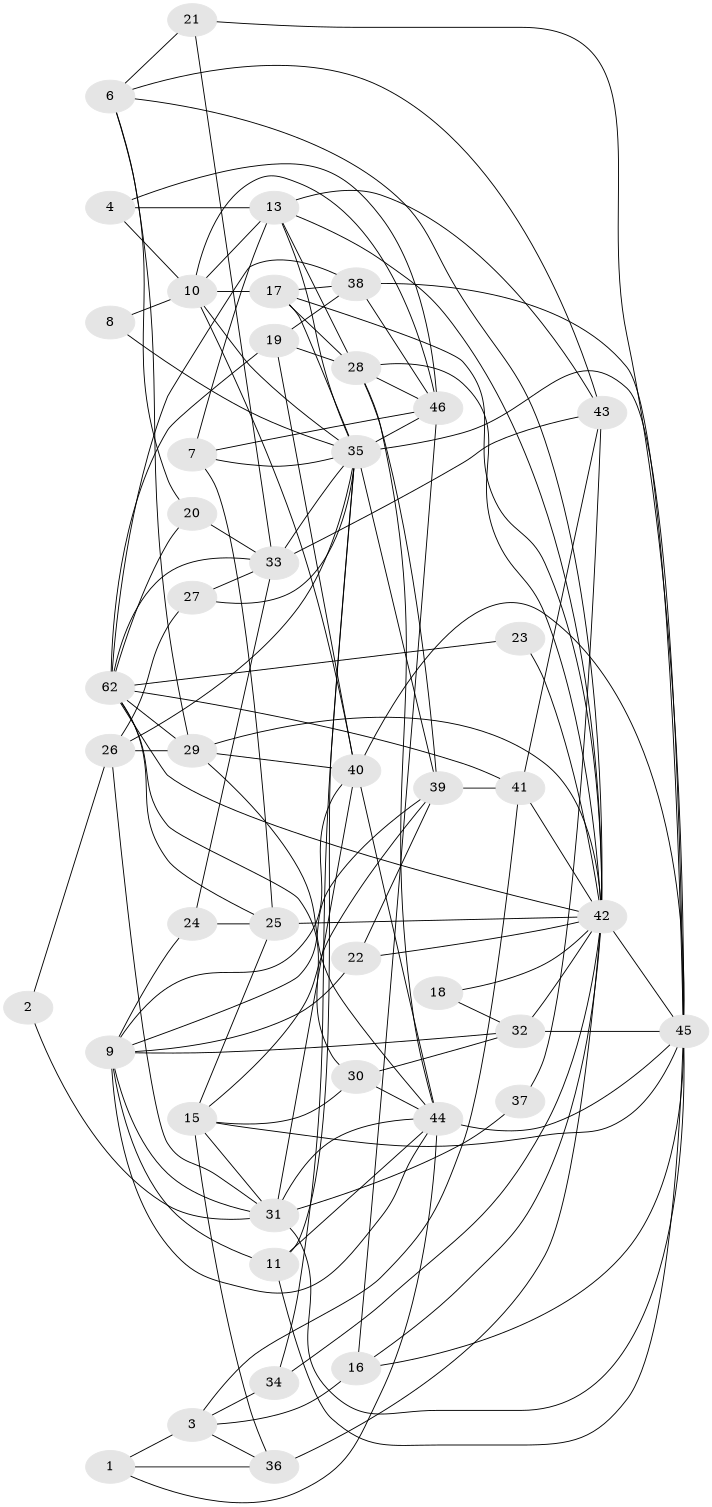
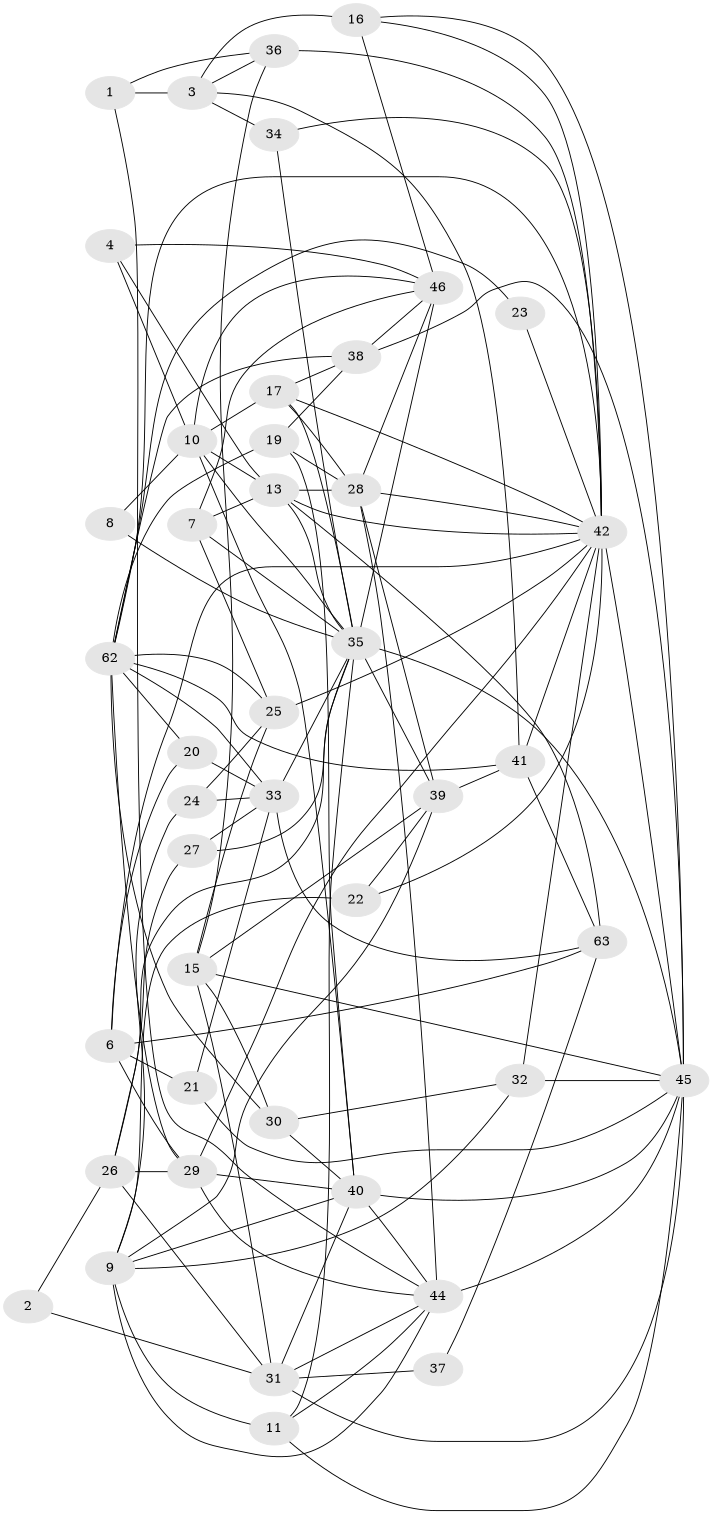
node "43": label "43" -> "63"
node "18": removed
edge "30" -- "44": now "30" -- "40"
edge "9" -- "31": removed
